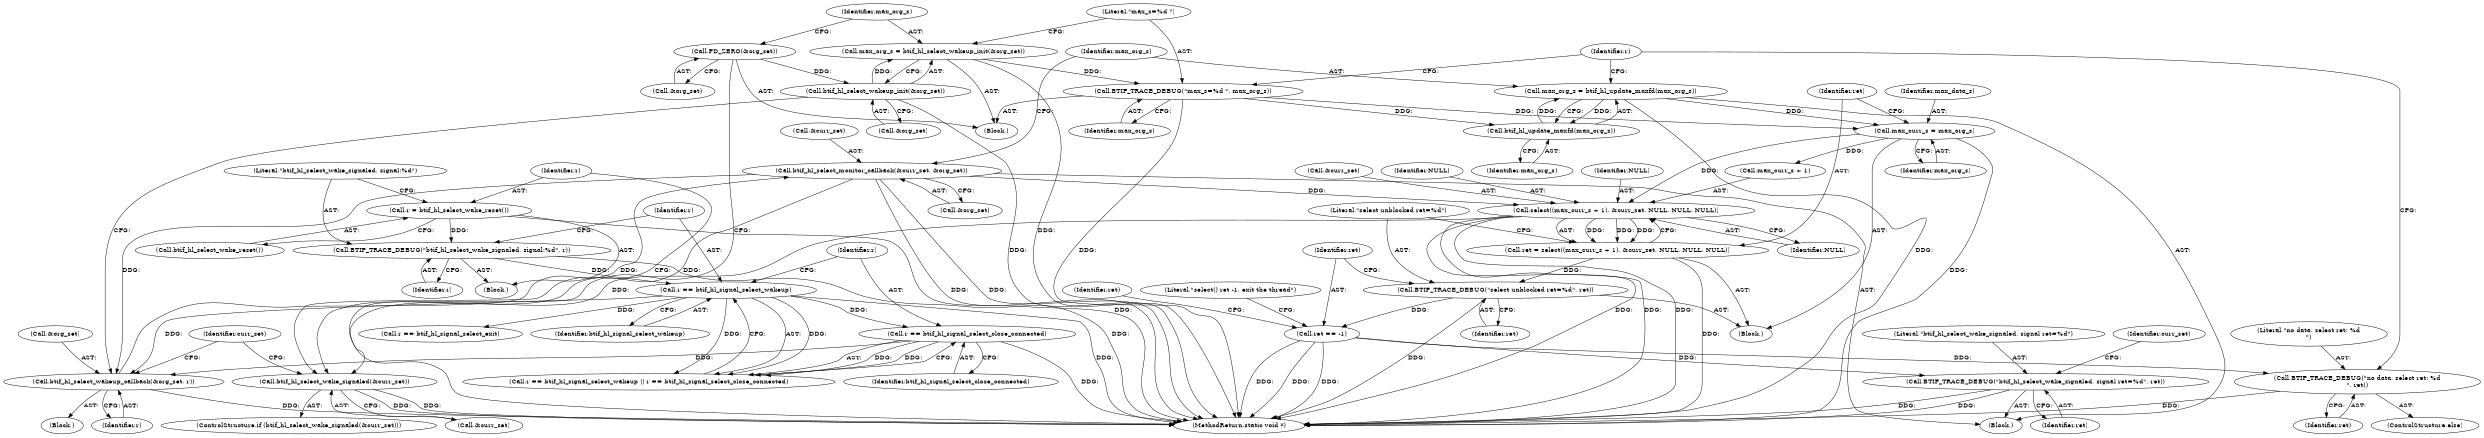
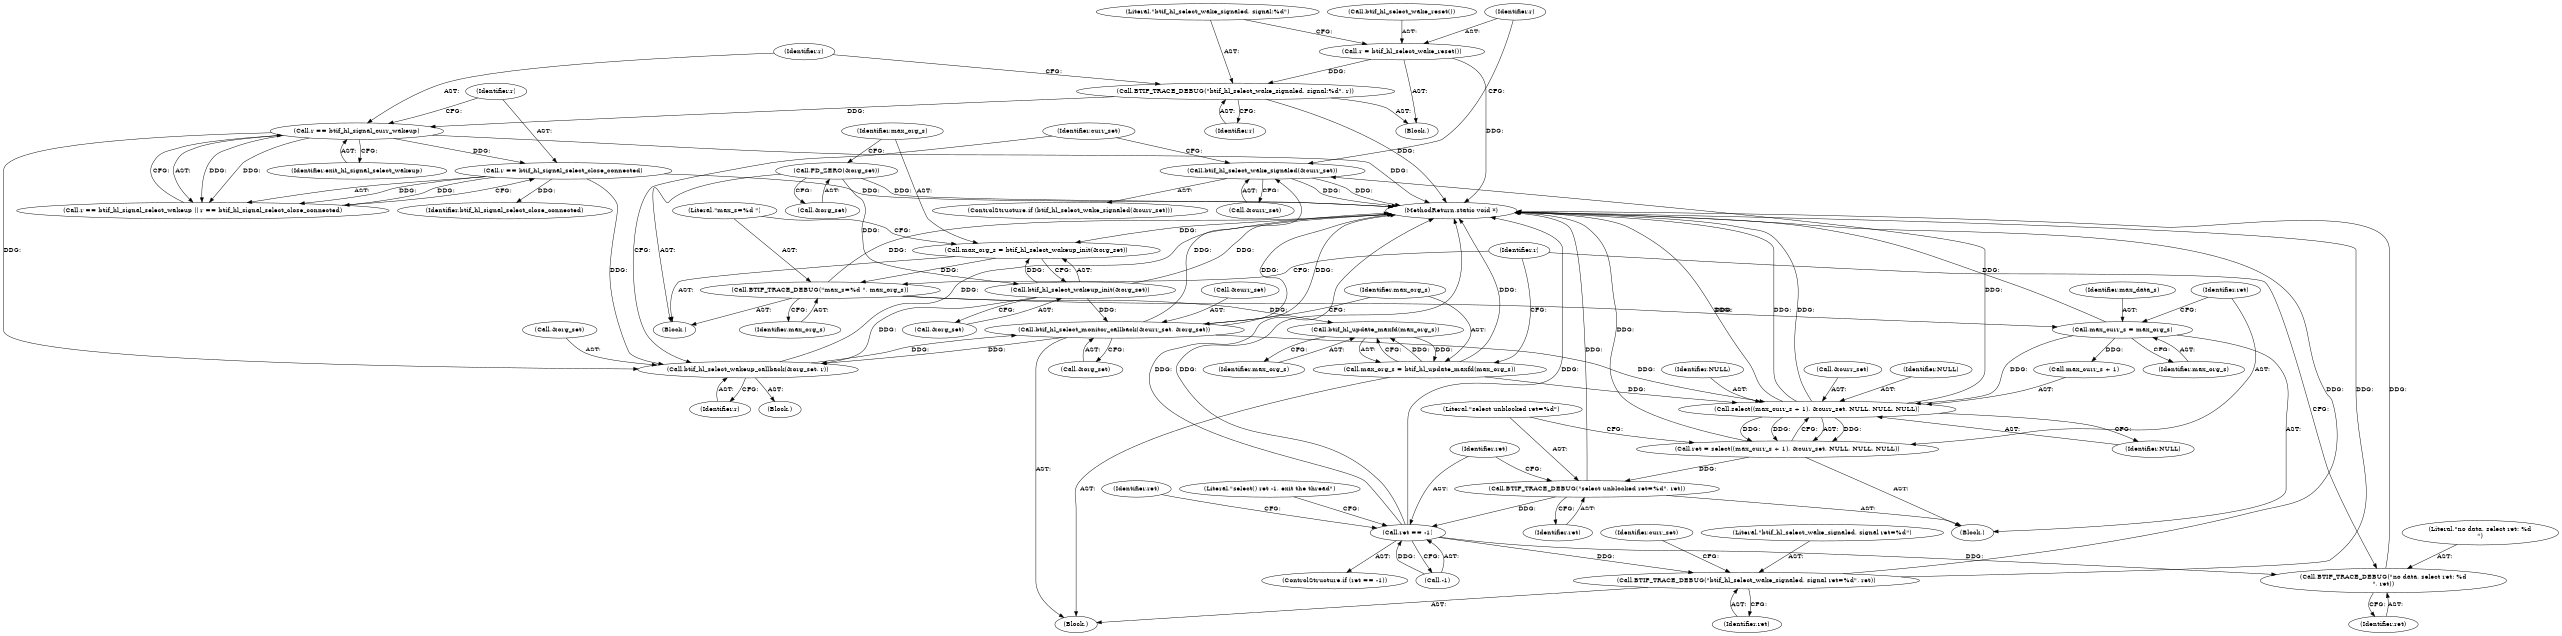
edge "(Call,max_org_s = btif_hl_update_maxfd(max_org_s))" -> "(Call,max_curr_s = max_org_s)": now "(Call,max_org_s = btif_hl_update_maxfd(max_org_s))" -> "(Call,select((max_curr_s + 1), &curr_set, NULL, NULL, NULL))"
edge "(Call,btif_hl_select_wakeup_init(&org_set))" -> "(Call,btif_hl_select_wakeup_callback(&org_set, r))": label "CFG: " -> "DDG: "
edge "(Call,FD_ZERO(&org_set))" -> "(MethodReturn,static void *)": label "CFG: " -> "DDG: "
edge "(Call,r = btif_hl_select_wake_reset())" -> "(Call,btif_hl_select_wake_reset())": removed, label "CFG:"
edge "(Call,max_org_s = btif_hl_select_wakeup_init(&org_set))" -> "(MethodReturn,static void *)": reversed
node "(Call,r == btif_hl_signal_select_wakeup)": label "(Call,r == btif_hl_signal_select_wakeup)" -> "(Call,r == btif_hl_signal_curr_wakeup)"
edge "(Call,btif_hl_select_wakeup_init(&org_set))" -> "(Call,btif_hl_select_monitor_callback(&curr_set, &org_set))": added, label "DDG:"
node "(Call,r == btif_hl_signal_select_exit)": removed
node "(Identifier,btif_hl_signal_select_wakeup)": label "(Identifier,btif_hl_signal_select_wakeup)" -> "(Identifier,exit_hl_signal_select_wakeup)"
edge "(Call,r == btif_hl_signal_select_close_connected)" -> "(Identifier,btif_hl_signal_select_close_connected)": label "CFG: " -> "DDG: "
edge "(Identifier,btif_hl_signal_select_close_connected)" -> "(Call,r == btif_hl_signal_select_close_connected)": removed, label "AST:"
node "(ControlStructure,else)": removed
node "(ControlStructure,if (ret == -1))": added
node "(Call,-1)": added
